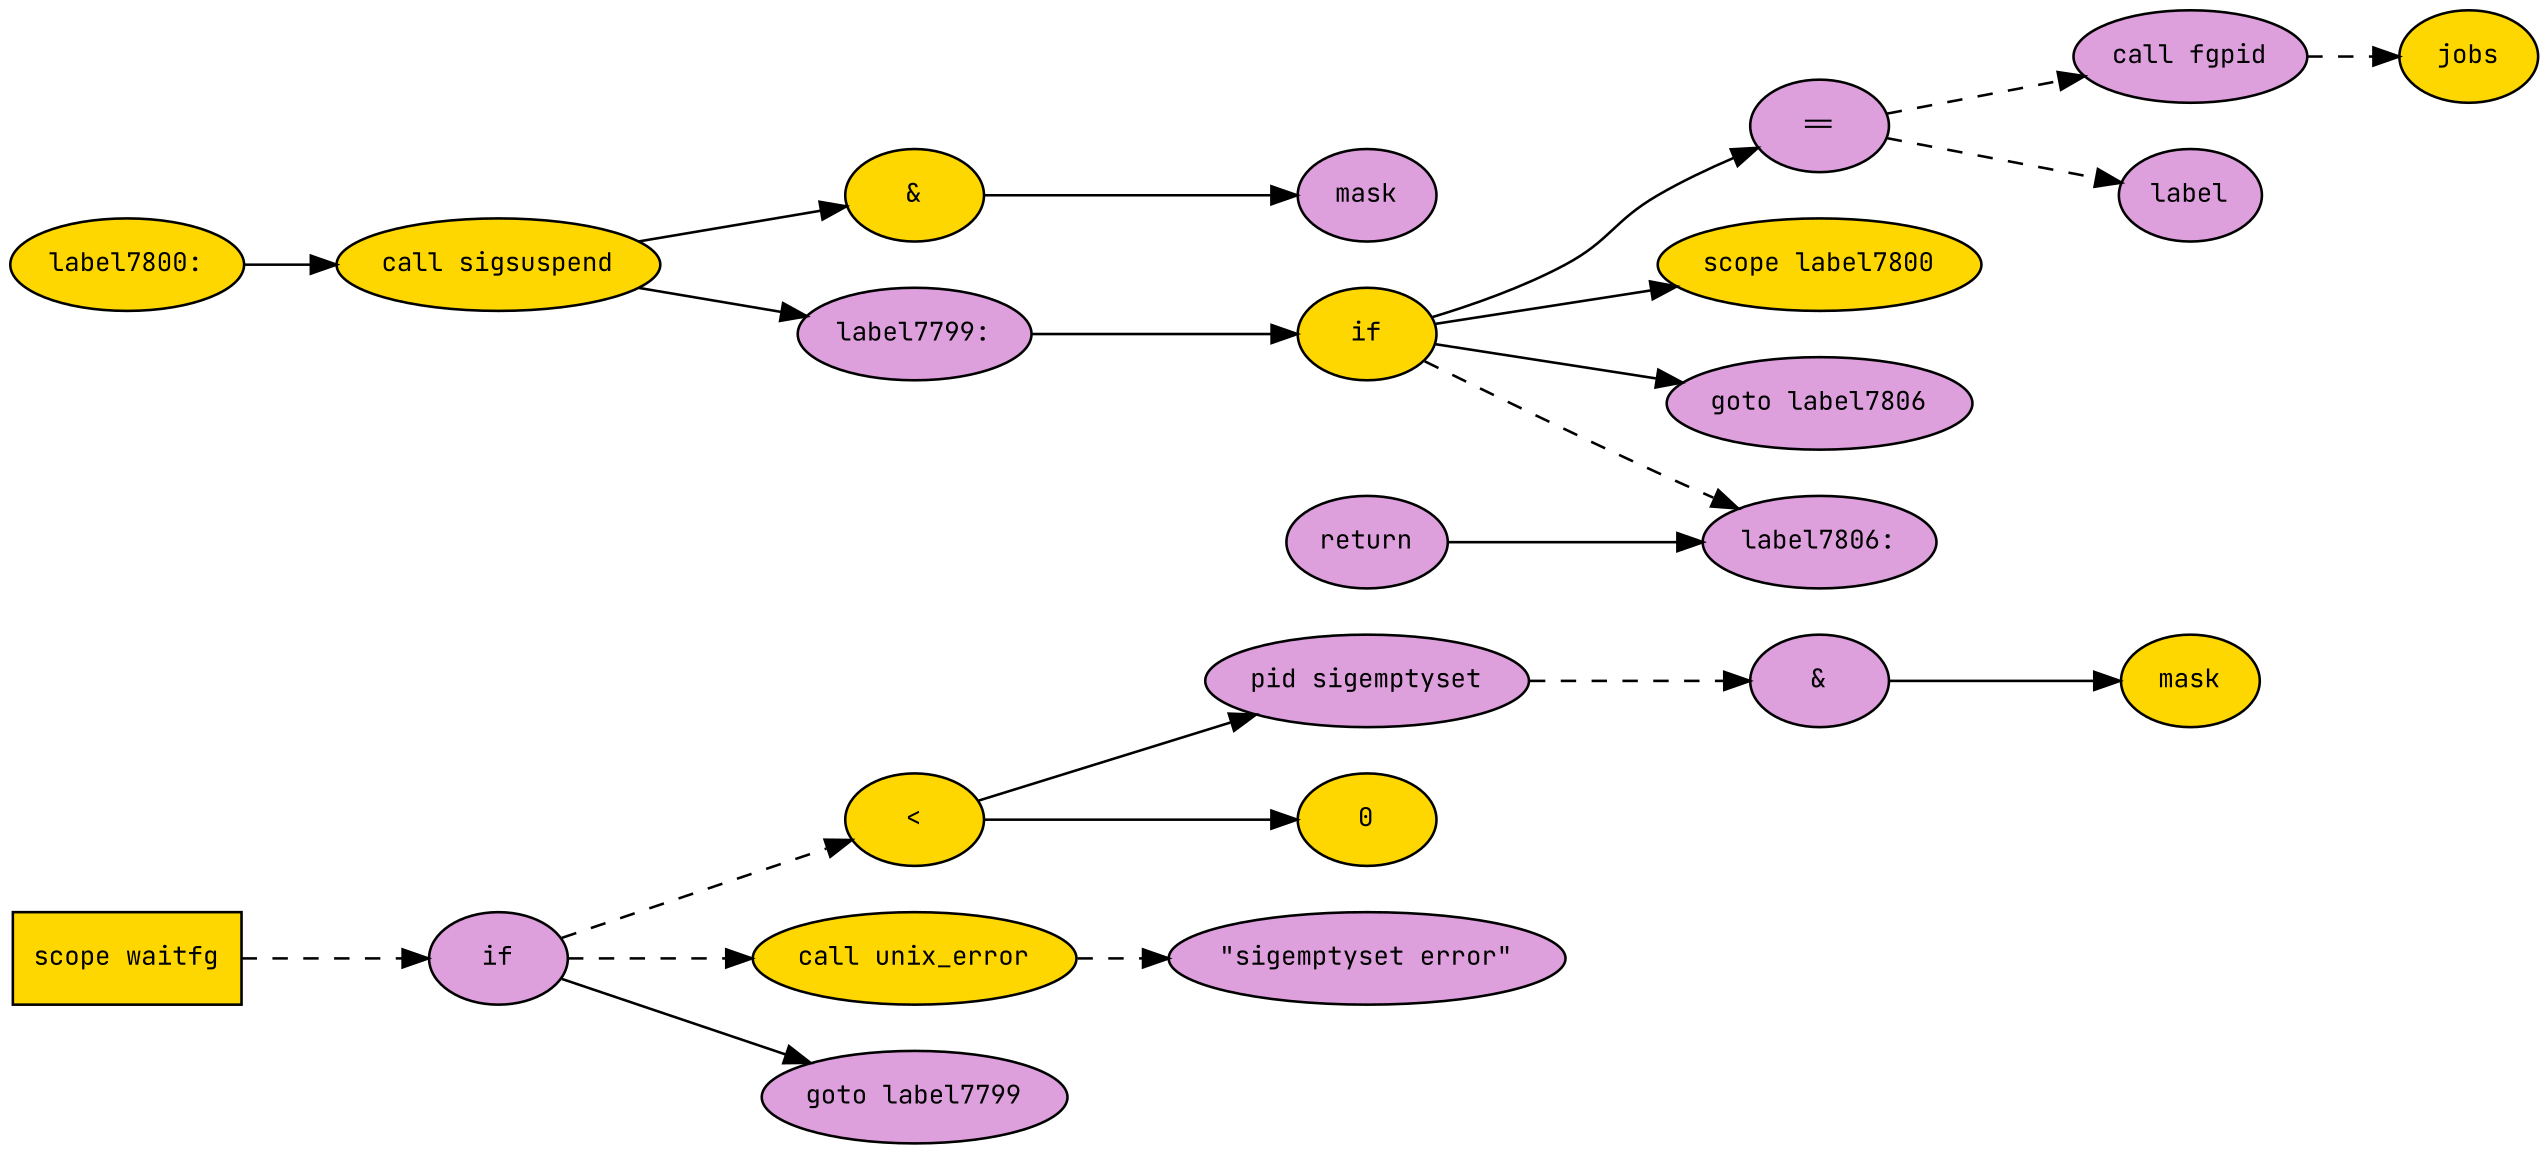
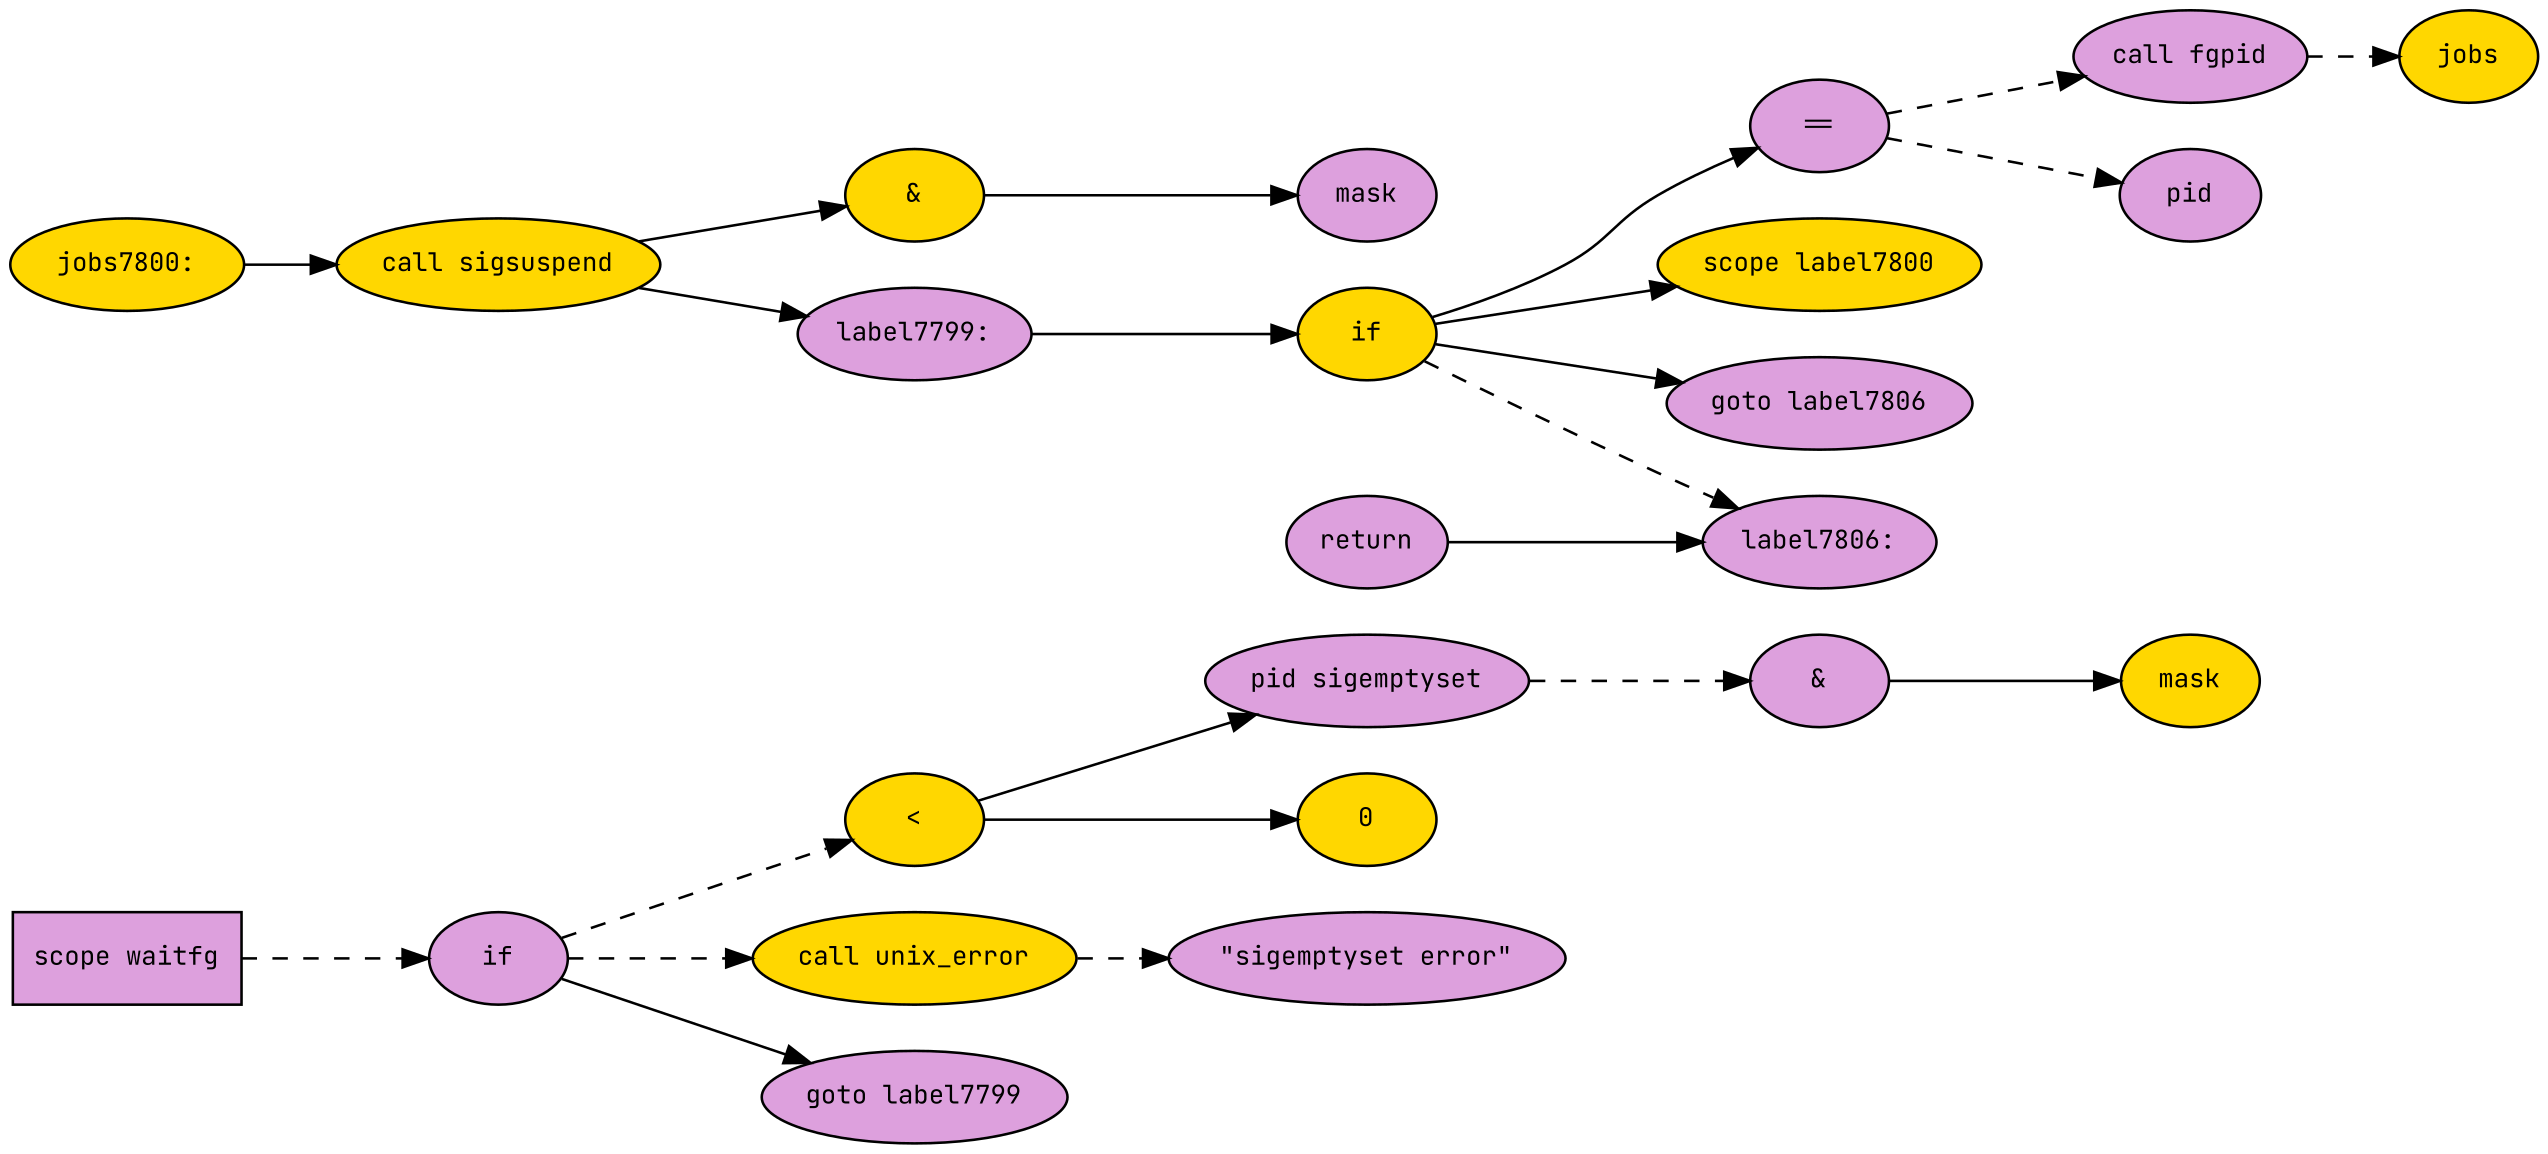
node "label": label "label" -> "pid"
node "label7800:": label "label7800:" -> "jobs7800:"
node "scope waitfg": fillcolor gold -> plum
